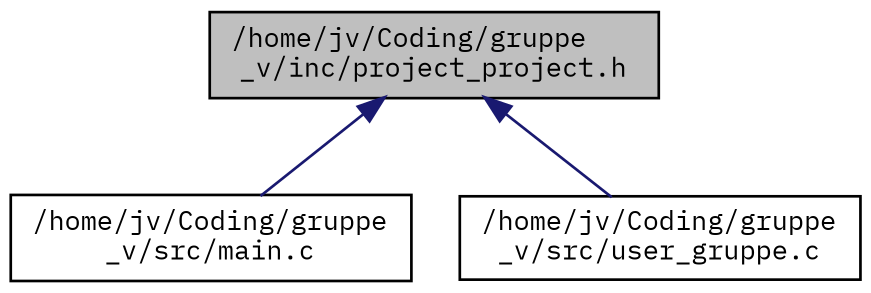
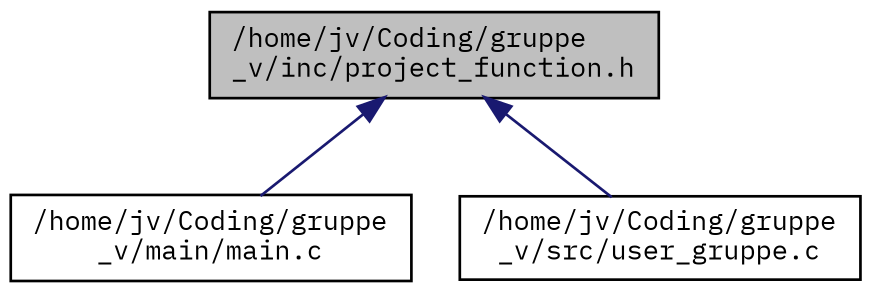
node "/home/jv/Coding/gruppe _v/inc/project_project.h": label "/home/jv/Coding/gruppe _v/inc/project_project.h" -> "/home/jv/Coding/gruppe _v/inc/project_function.h"
node "/home/jv/Coding/gruppe _v/src/main.c": label "/home/jv/Coding/gruppe _v/src/main.c" -> "/home/jv/Coding/gruppe _v/main/main.c"
